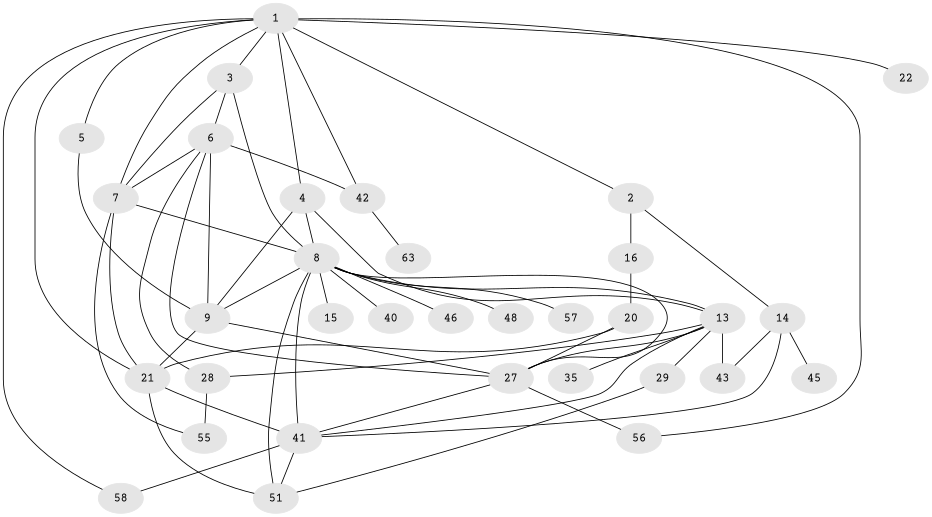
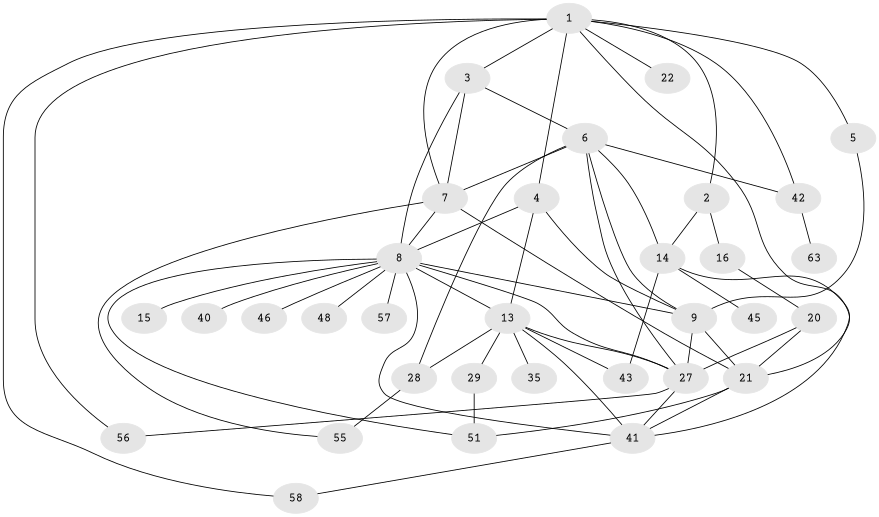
edge "6" -- "14": added
edge "41" -- "51": removed
